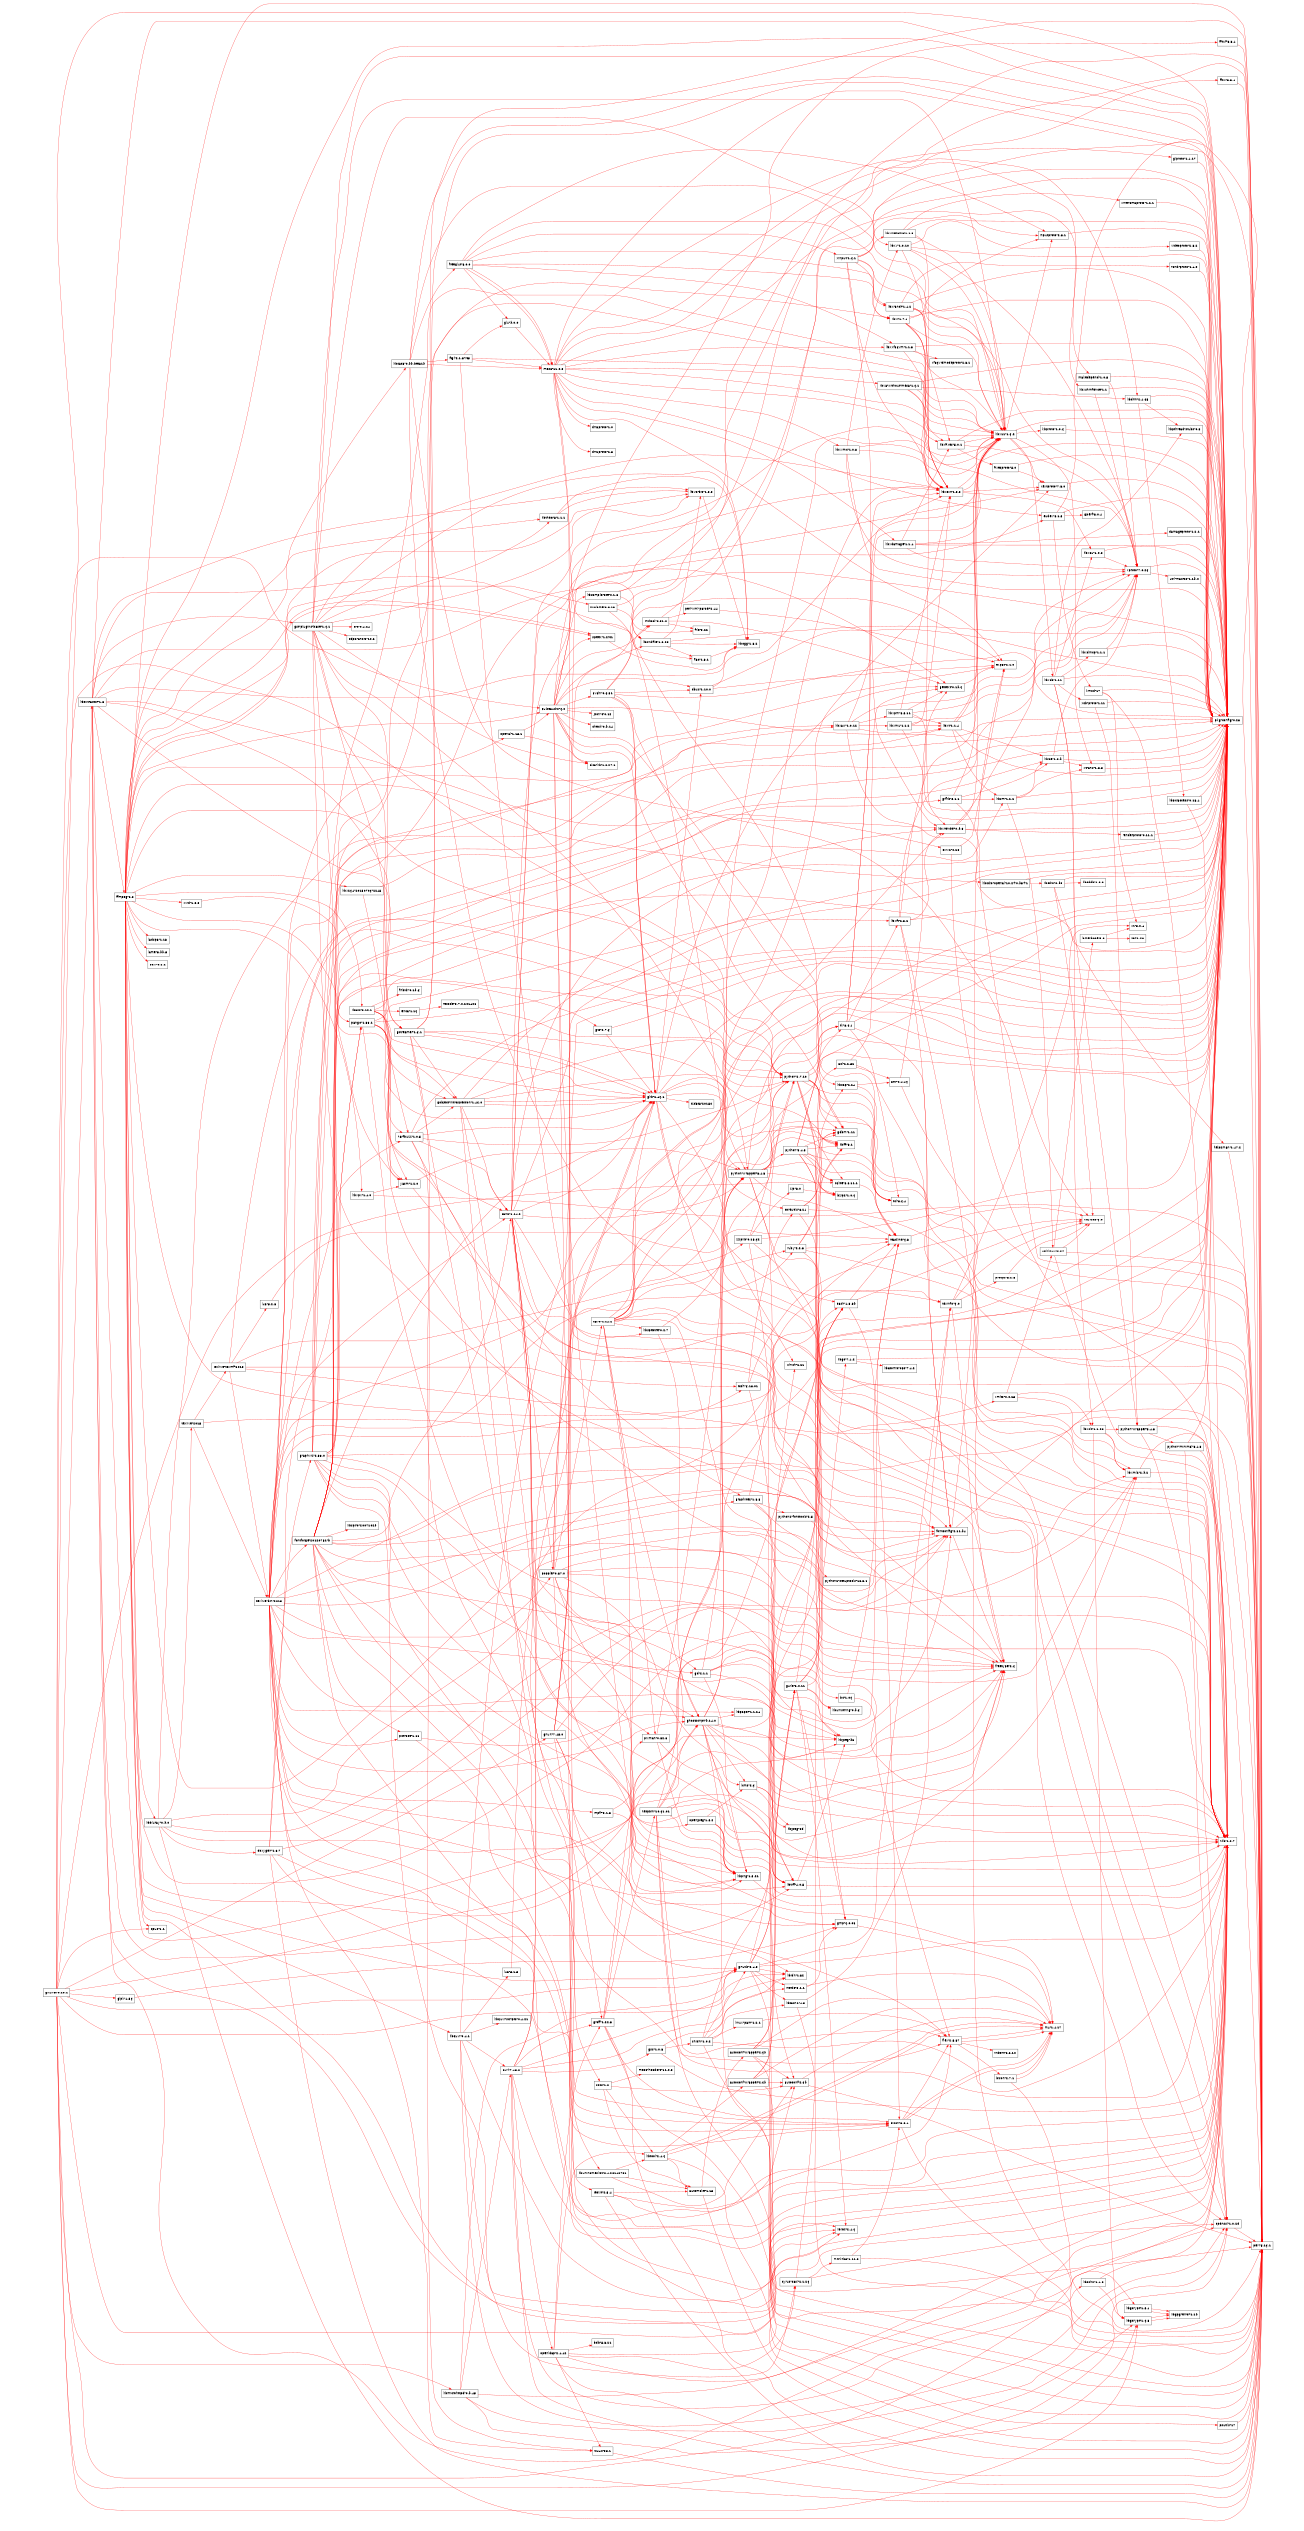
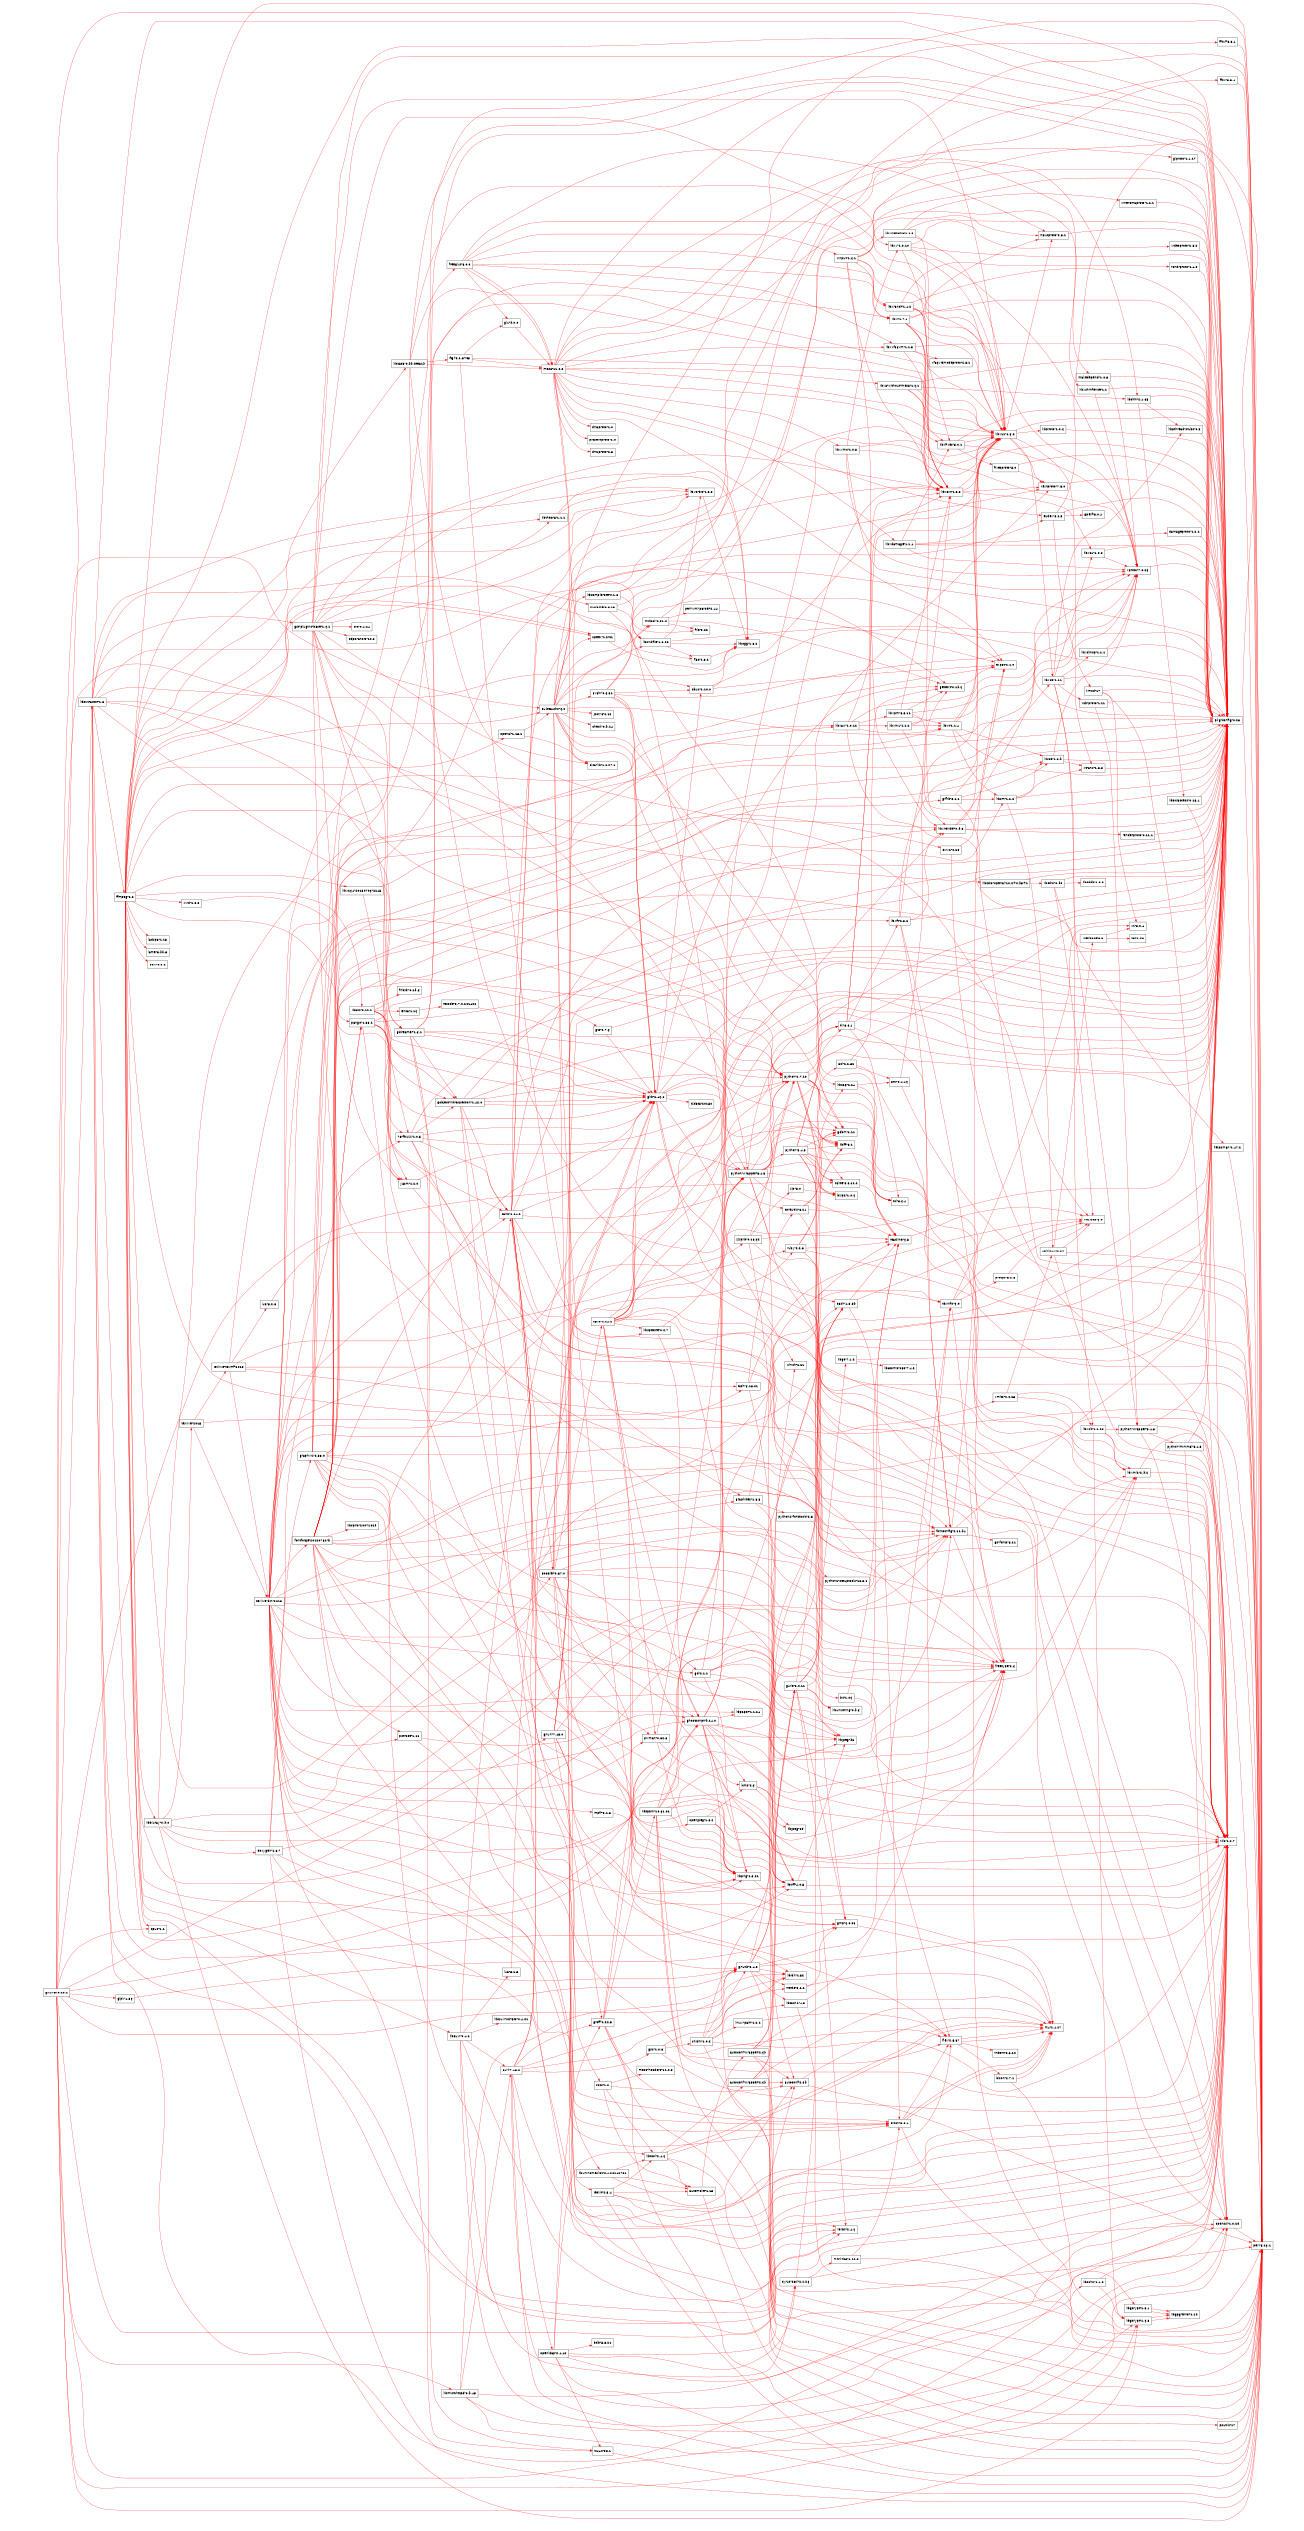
node "presentproto-1.0": added
node "util-macros-1.19.0": removed
edge "giflib-5.1.1" -> "libx11-1.6.2": now "giflib-5.1.1" -> "libxcb-1.11"
node "lame-base-5.3": label "lame-base-5.3" -> "net-base-5.3"
node "libvpx-1.4.0": removed
node "gs-fonts-8.11": added
edge "graphite2-1.3.3" -> "zlib-1.2.7": now "poppler-0.37.0" -> "zlib-1.2.7"
edge "mpfr-3.1.3" -> "pixman-0.32.8": now "texlive-bin-2015" -> "pixman-0.32.8"
edge "teckit-2.5.4" -> "libtool-2.4.6": added
